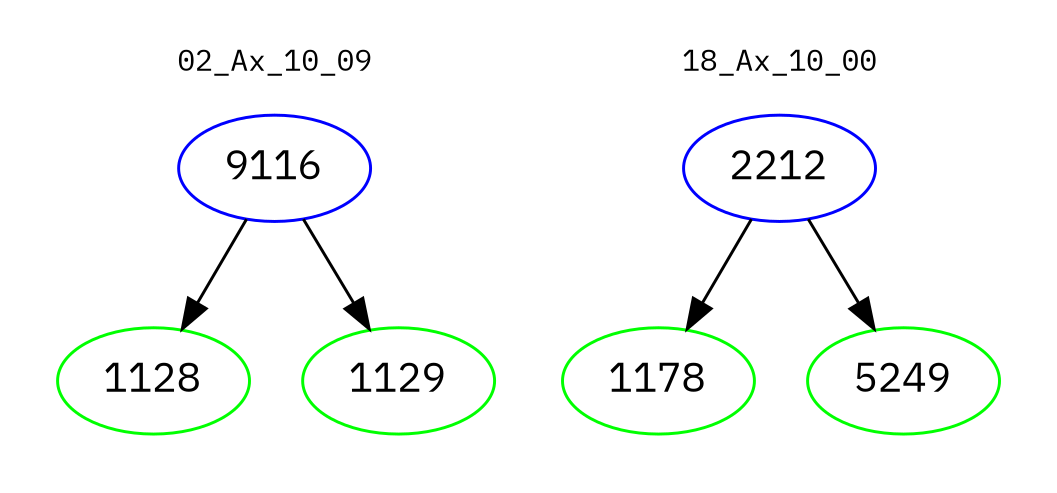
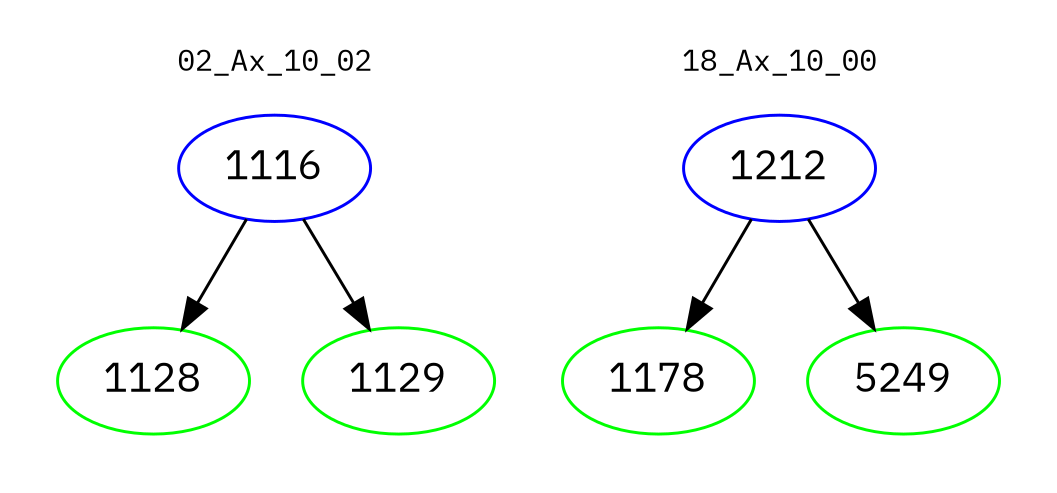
cluster "02_Ax_10_09": label "02_Ax_10_09" -> "02_Ax_10_02"
node "9116": label "9116" -> "1116"
node "2212": label "2212" -> "1212"
